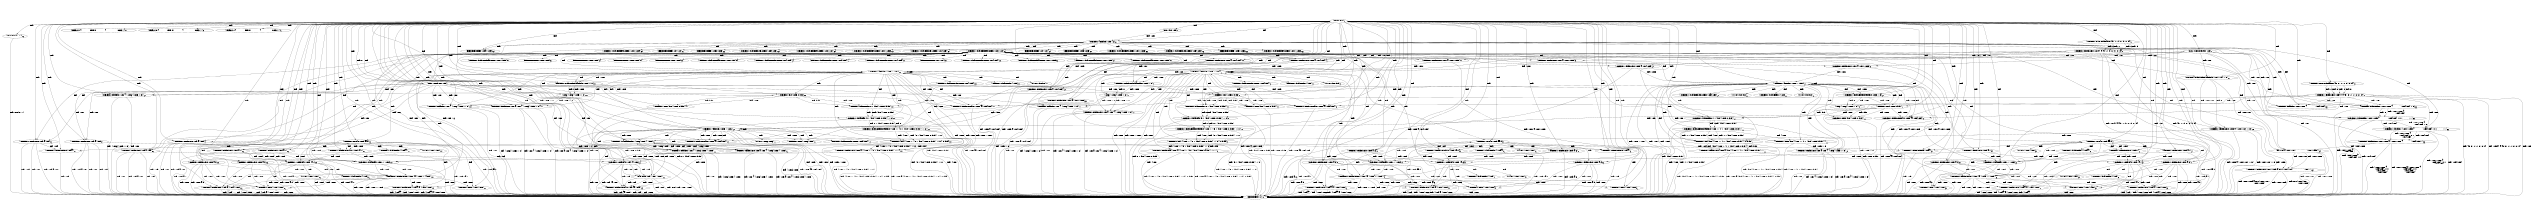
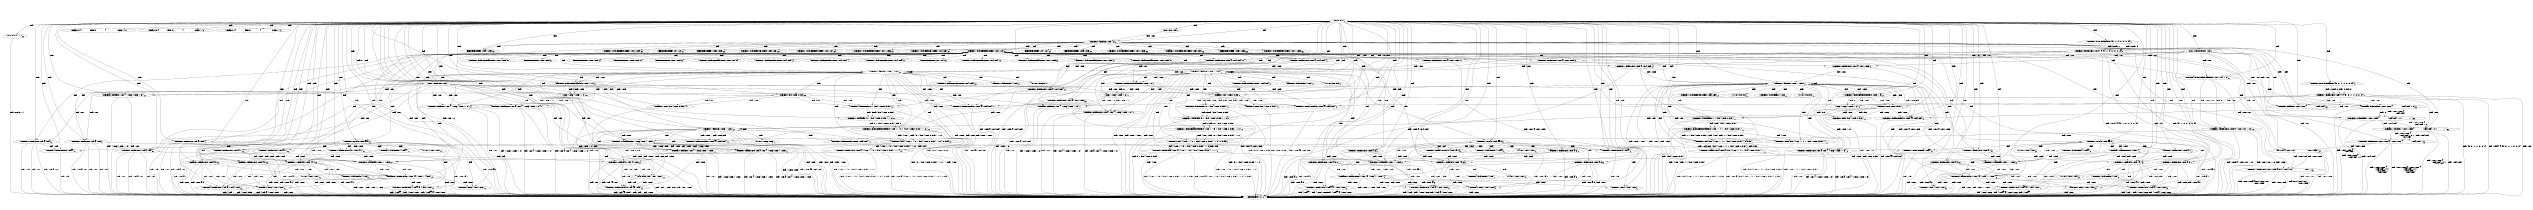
node "(<operator>.cast,(VAR16)VAR13)": removed
edge "(<operator>.cast,(int)(*VAR8 >> (7 - (int)(VAR13 & 0x07))))" -> "(<operator>.assignment,VAR8 = VAR2 + (VAR16)(VAR13 >> 3))": now "(VAR16,(VAR16)(VAR13 >> 3))" -> "(<operator>.assignment,VAR8 = VAR2 + (VAR16)(VAR13 >> 3))"
edge "(<operator>.shiftLeft,(1 - (int)(VAR13 & 0x01)) << 2)" -> "(METHOD_RETURN,ANY)": removed, label "DDG: 1 - (int)(VAR13 & 0x01)"
